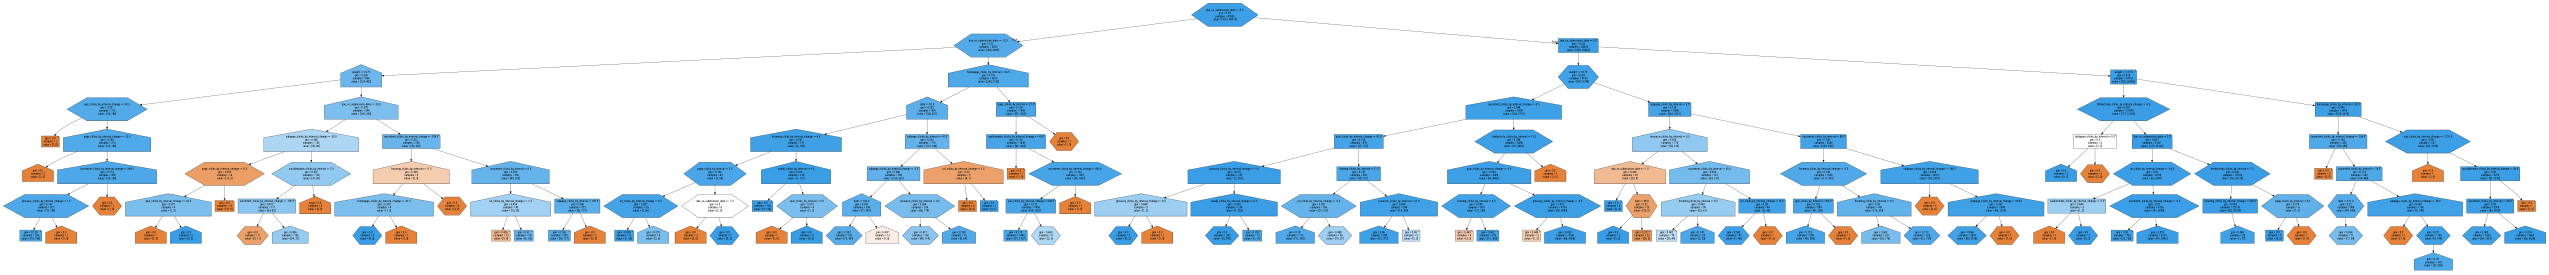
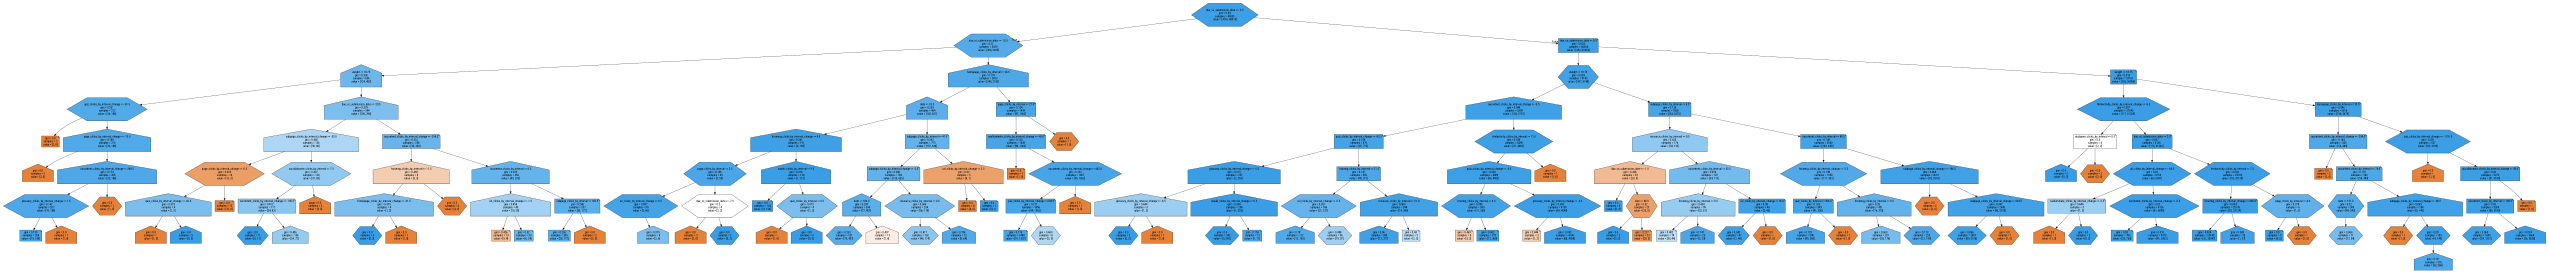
node "gini = 0.0 samples = 11 value = [0, 11]": fillcolor #e58139bf -> #399de5ff
node "gini = 0.038 samples = 51 value = [1, 50]": removed
node "gini = 0.004 samples = 25148 value = [51, 25097]": added
